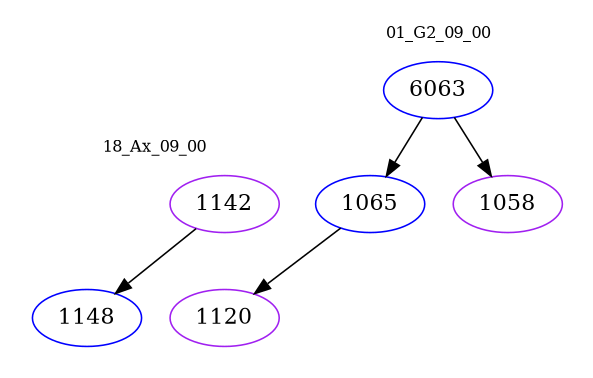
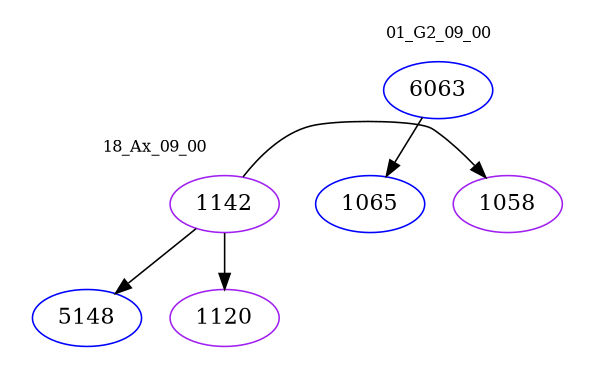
edge "6063" -> "1058": now "1142" -> "1058"
edge "1065" -> "1120": now "1142" -> "1120"
node "1148": label "1148" -> "5148"
